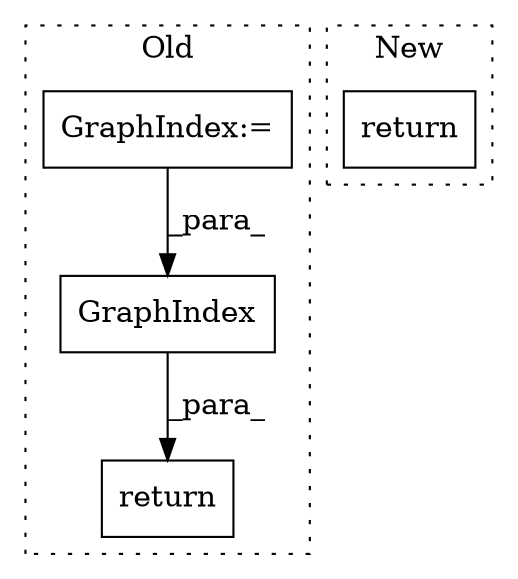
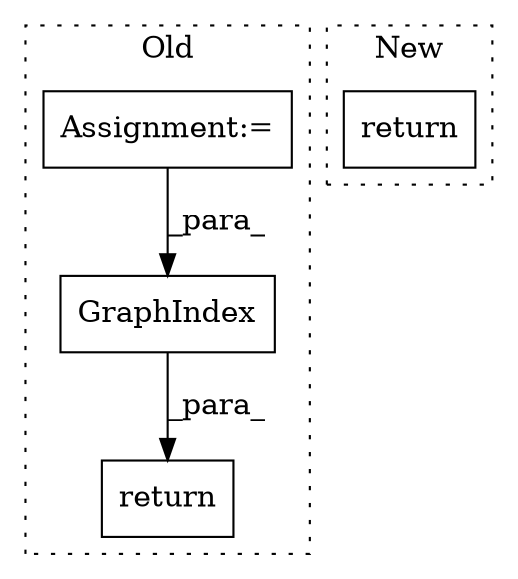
node "GraphIndex:=": label "GraphIndex:=" -> "Assignment:="
